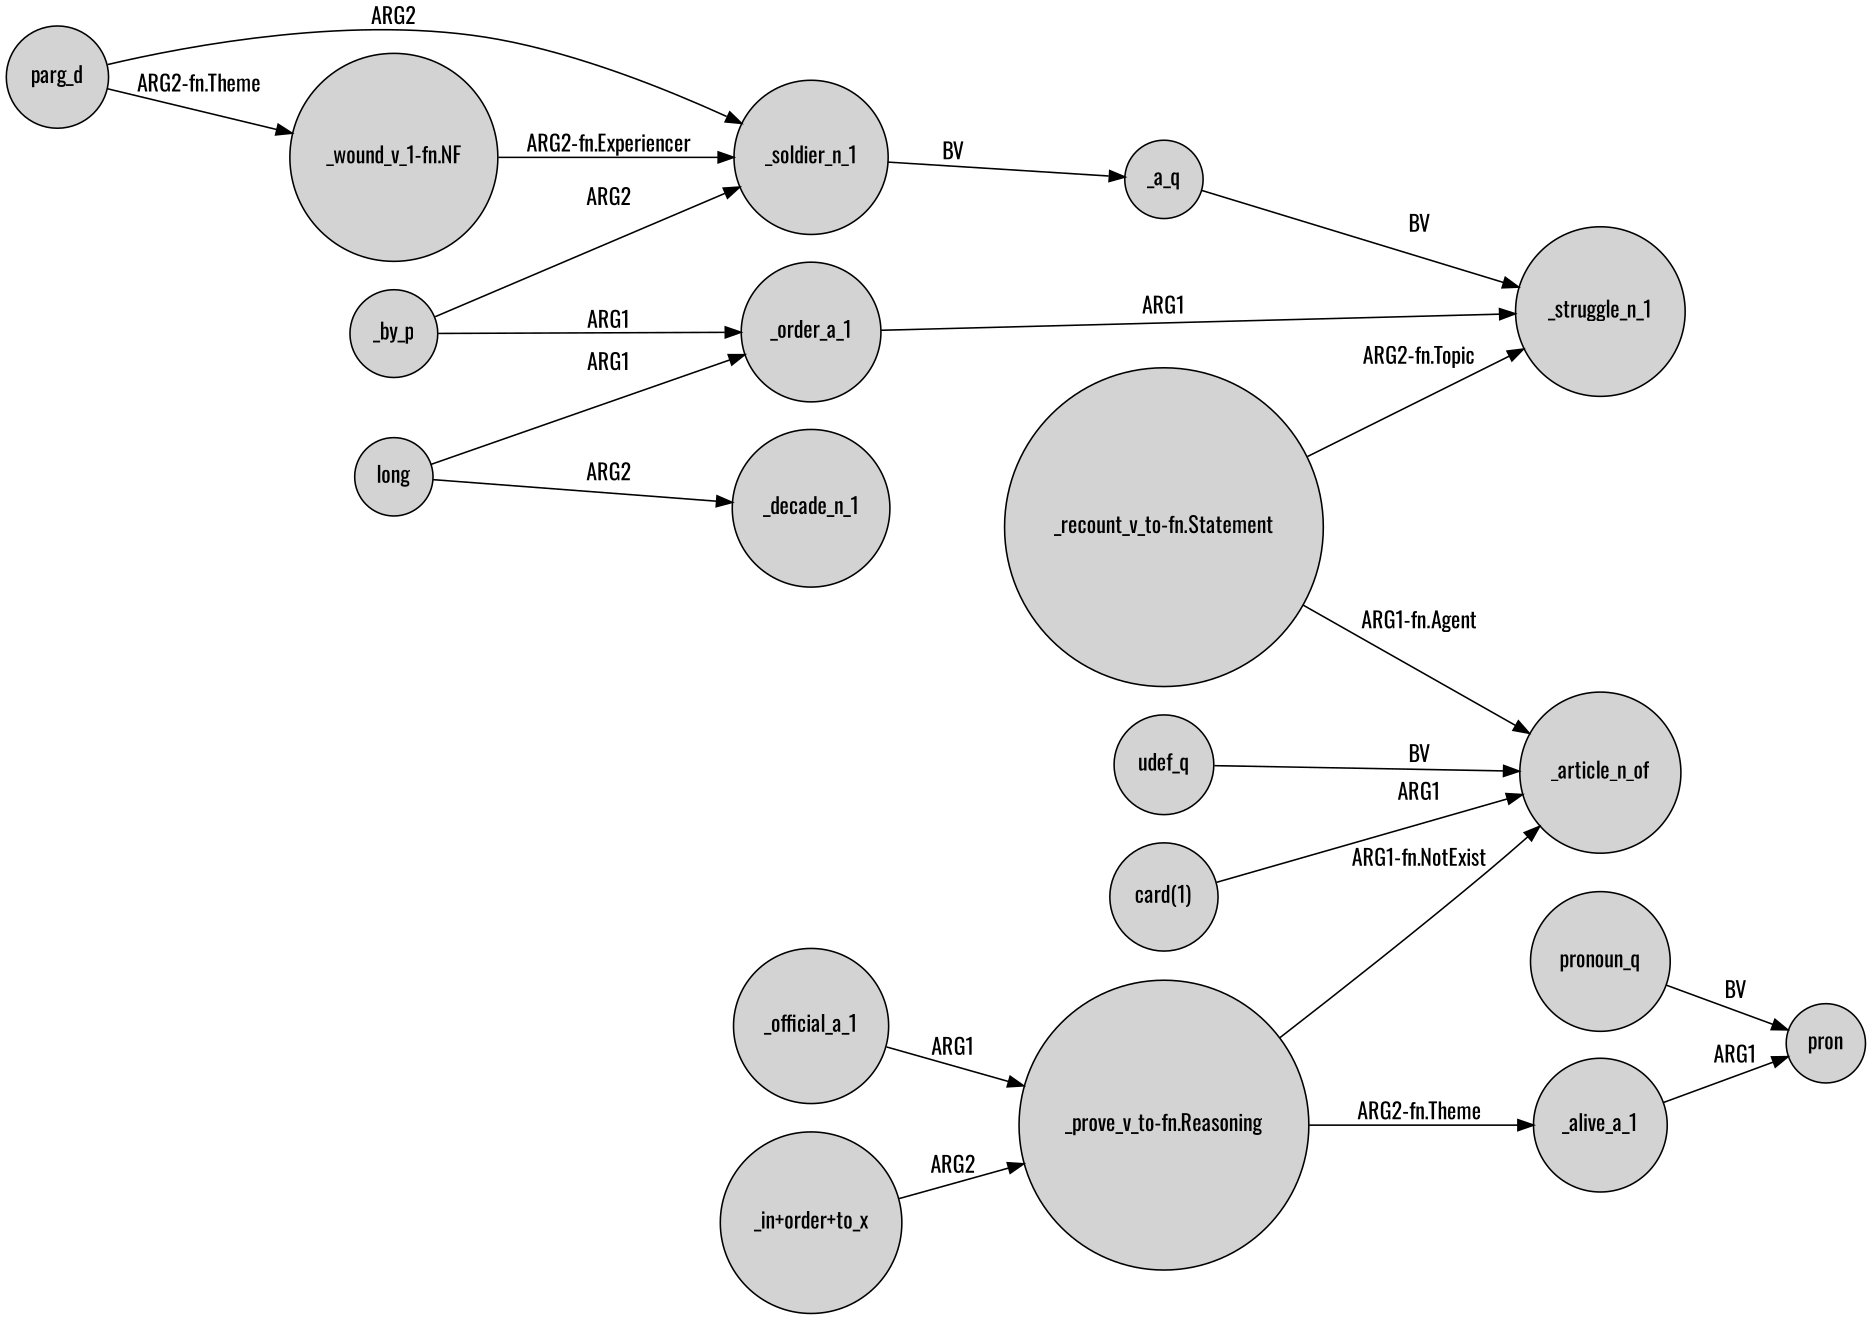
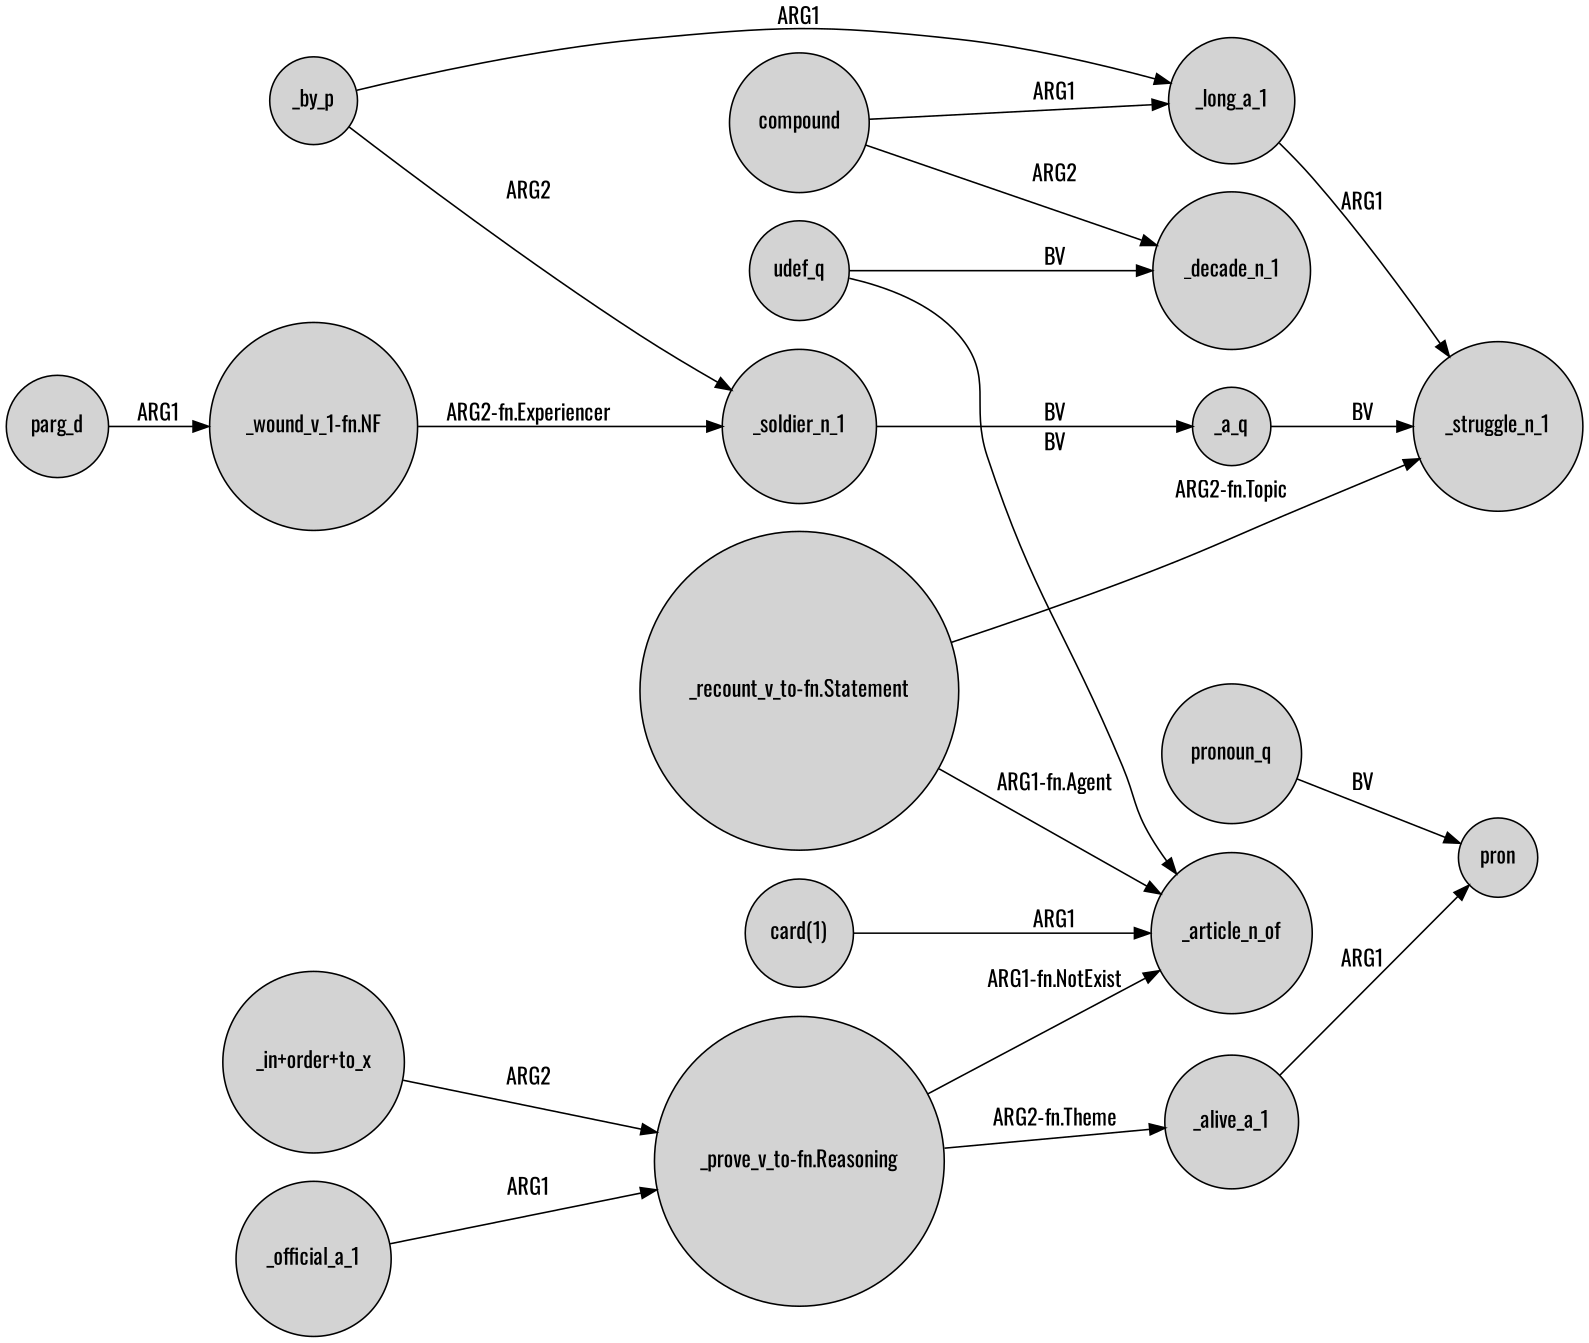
edge "parg_d" -> "_soldier_n_1": removed, label "ARG2"
edge "parg_d" -> "_wound_v_1-fn.NF": label "ARG2-fn.Theme" -> "ARG1"
edge "udef_q" -> "_decade_n_1": added, label "BV"
node "_order_a_1": label "_order_a_1" -> "_long_a_1"
node "long": label "long" -> "compound"
